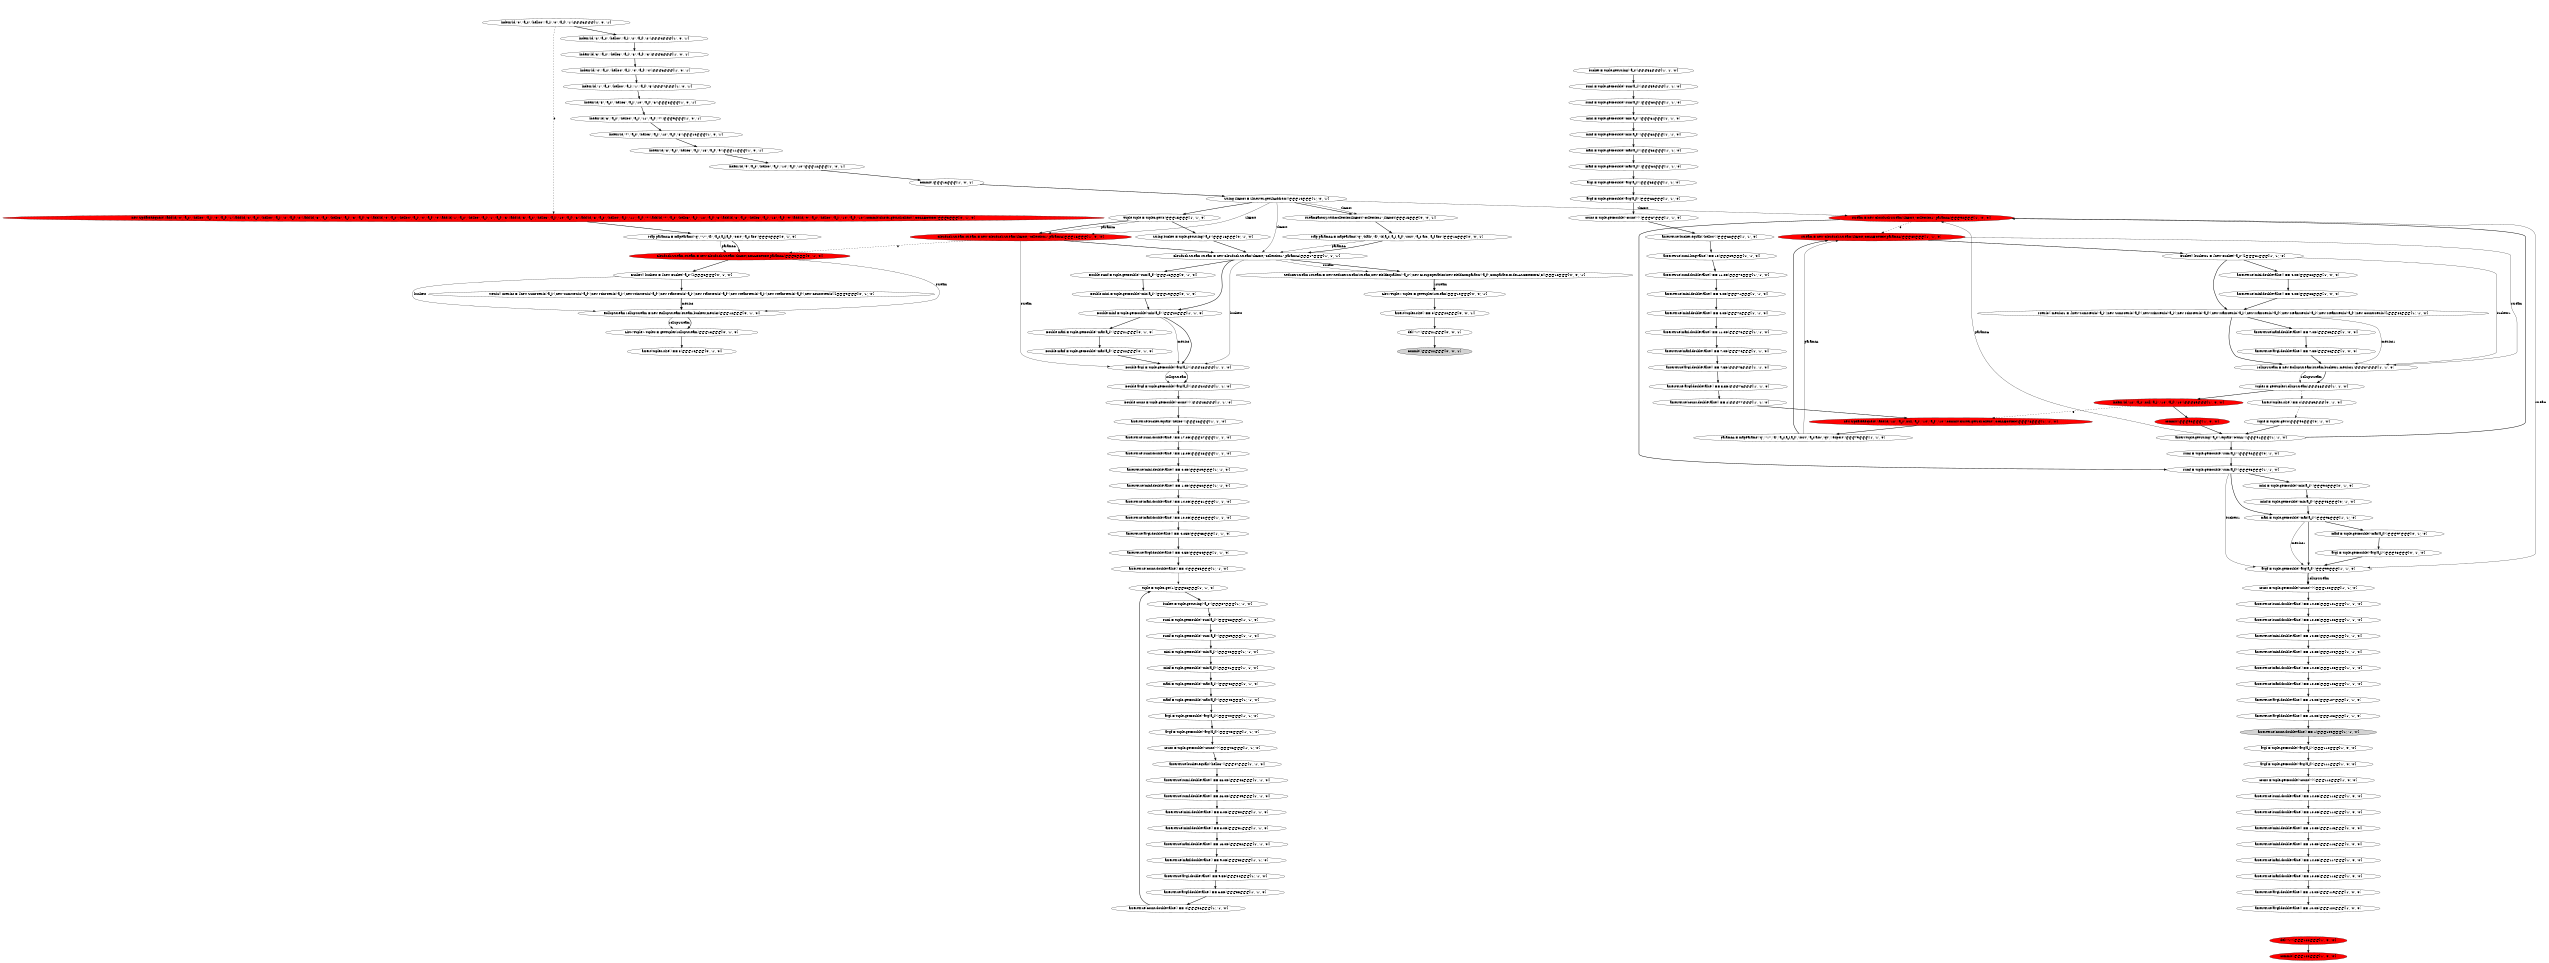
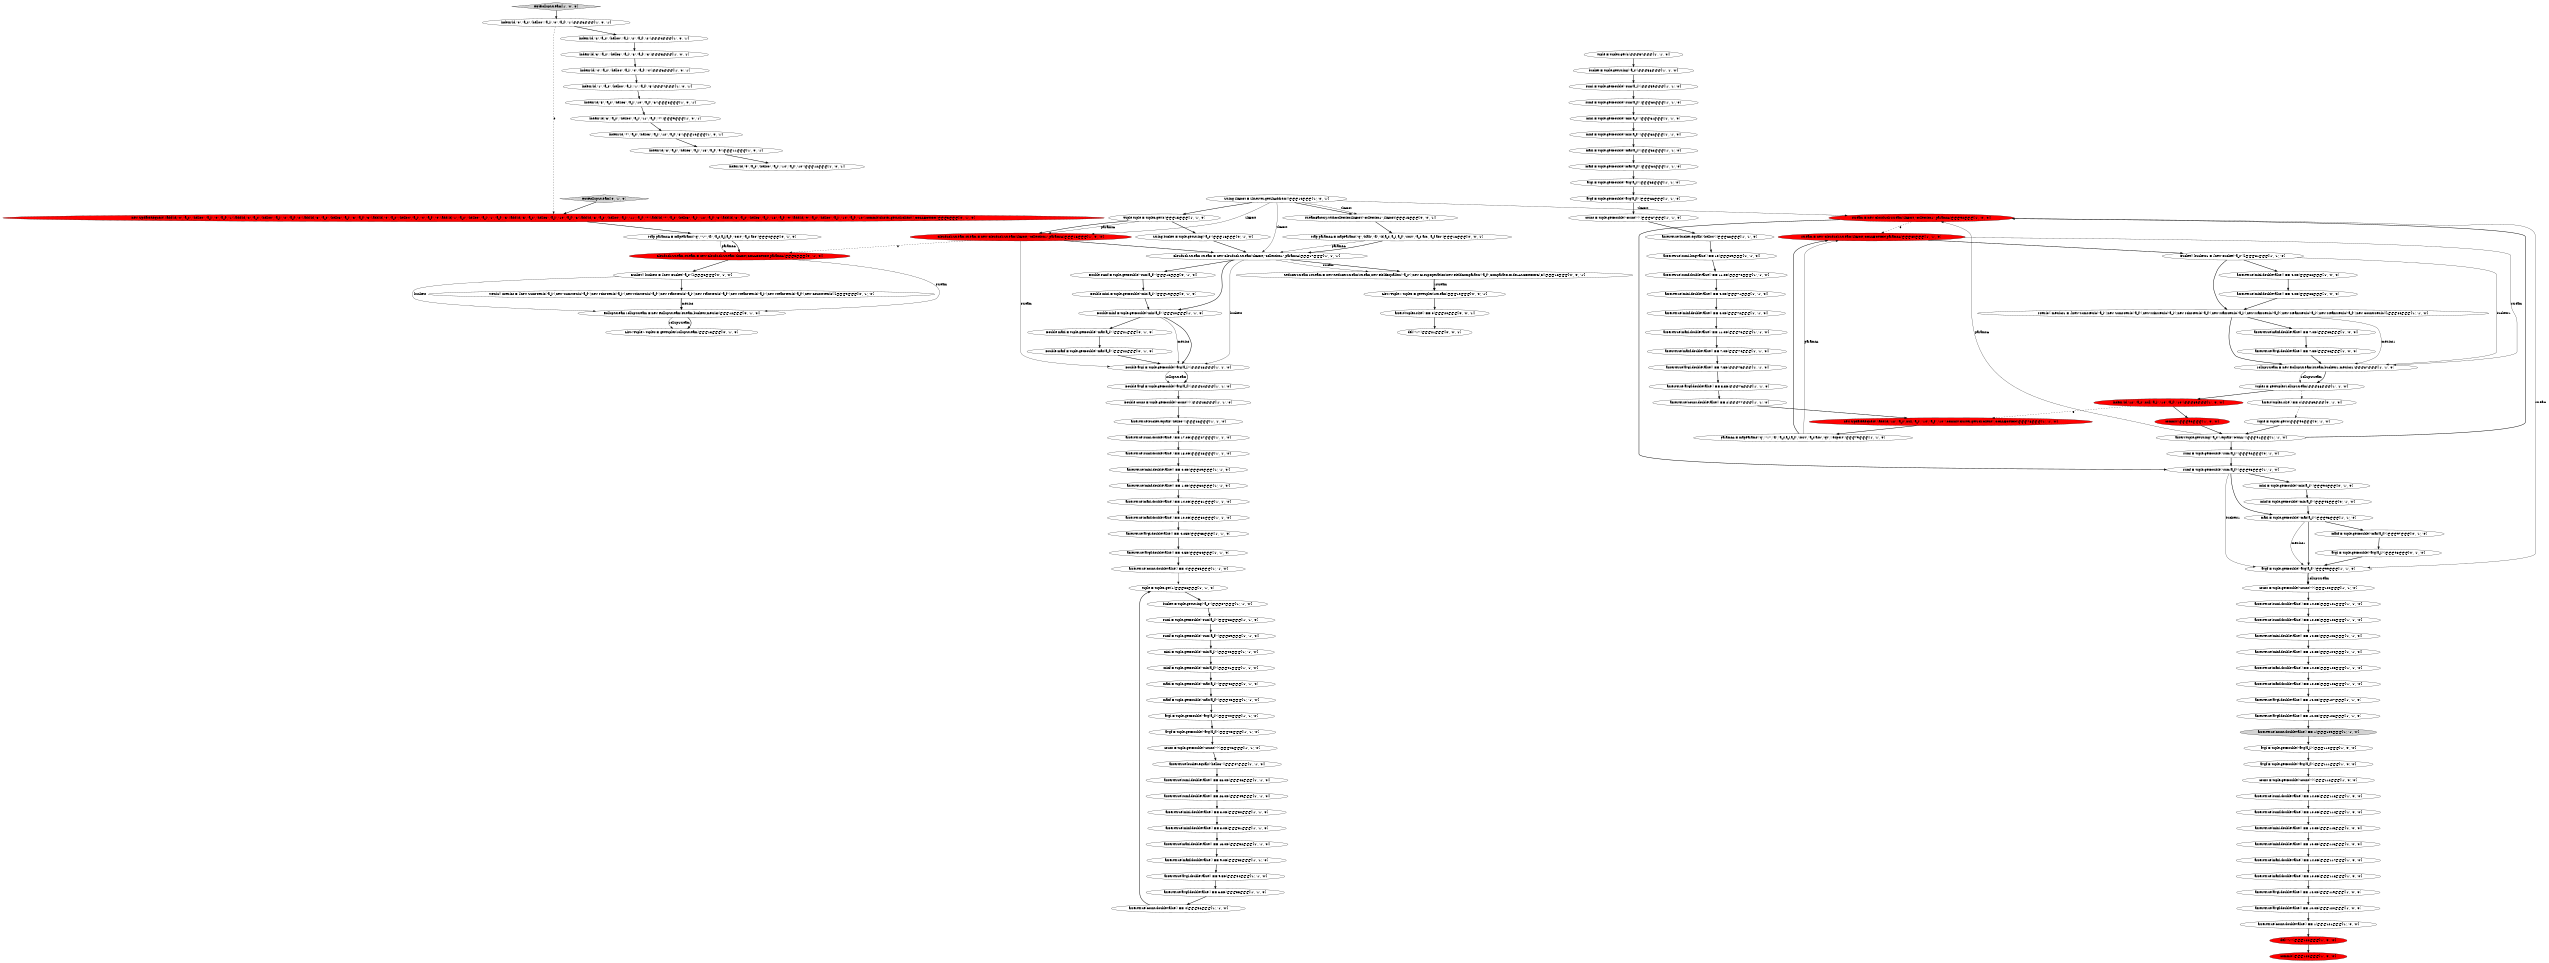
node "testRollupStream['1', '0', '0']": added
node "tuple = tuples.get(2)@@@57@@@['1', '1', '0']": added
node "commit()@@@13@@@['1', '0', '1']": removed
node "testRollupStream['0', '1', '0']": added
node "assert(tuples.size() == 3)@@@14@@@['0', '1', '0']": removed
node "commit()@@@22@@@['0', '0', '1']": removed
node "assertTrue(count.doubleValue() == 1)@@@121@@@['1', '0', '0']": added
